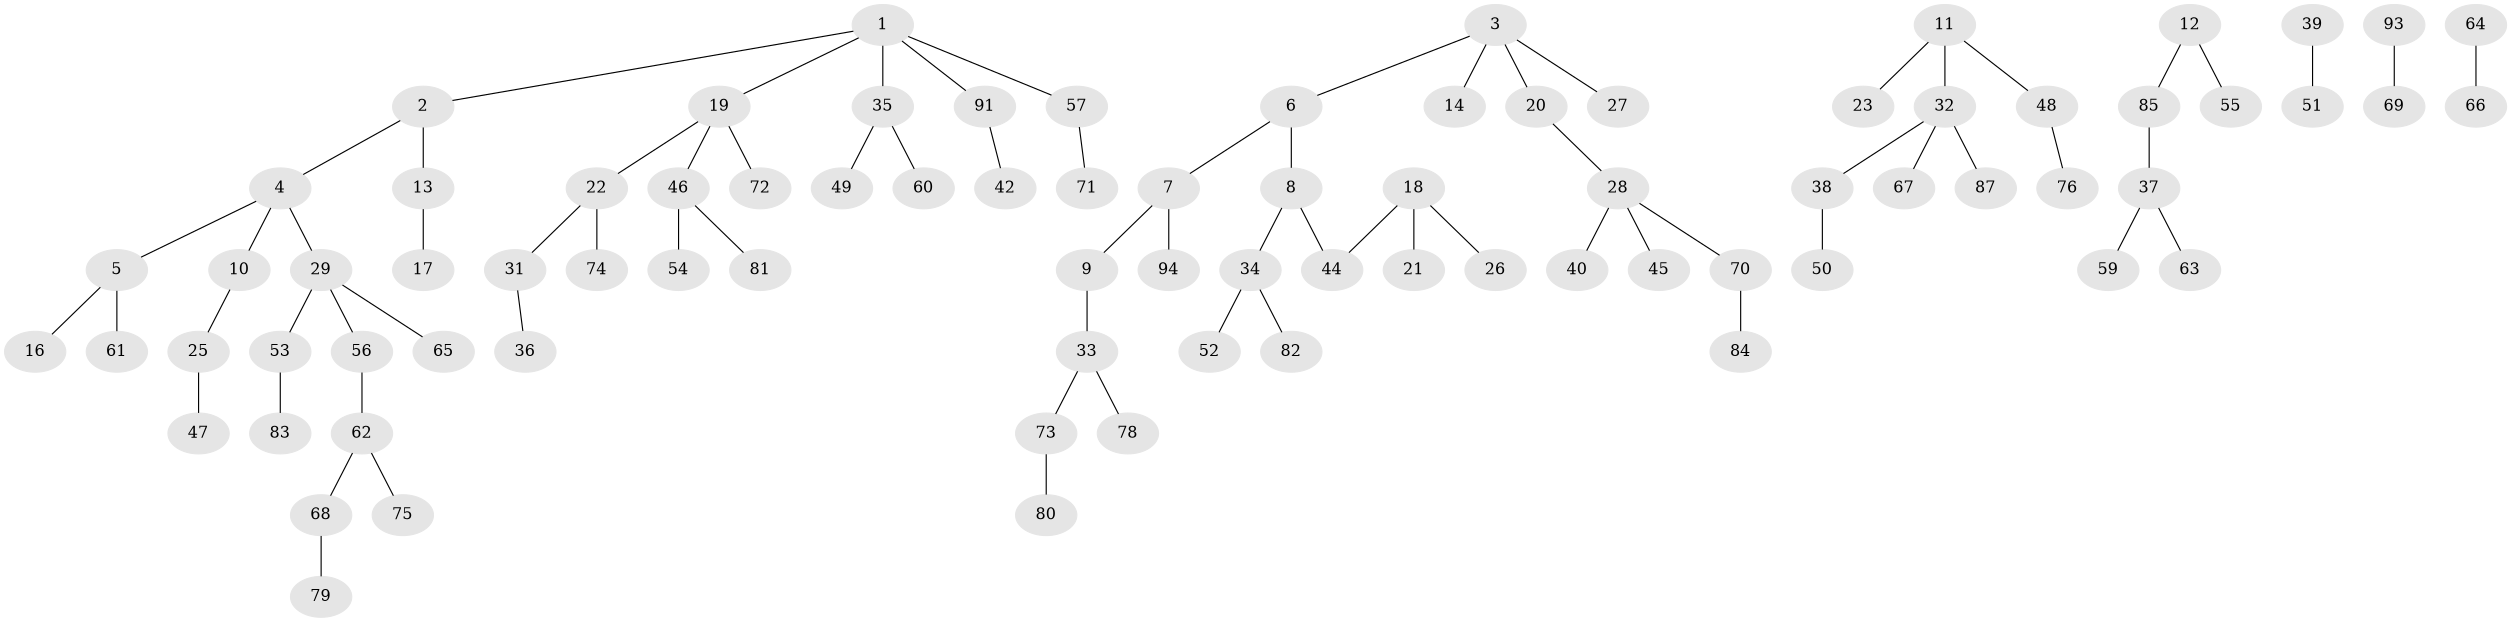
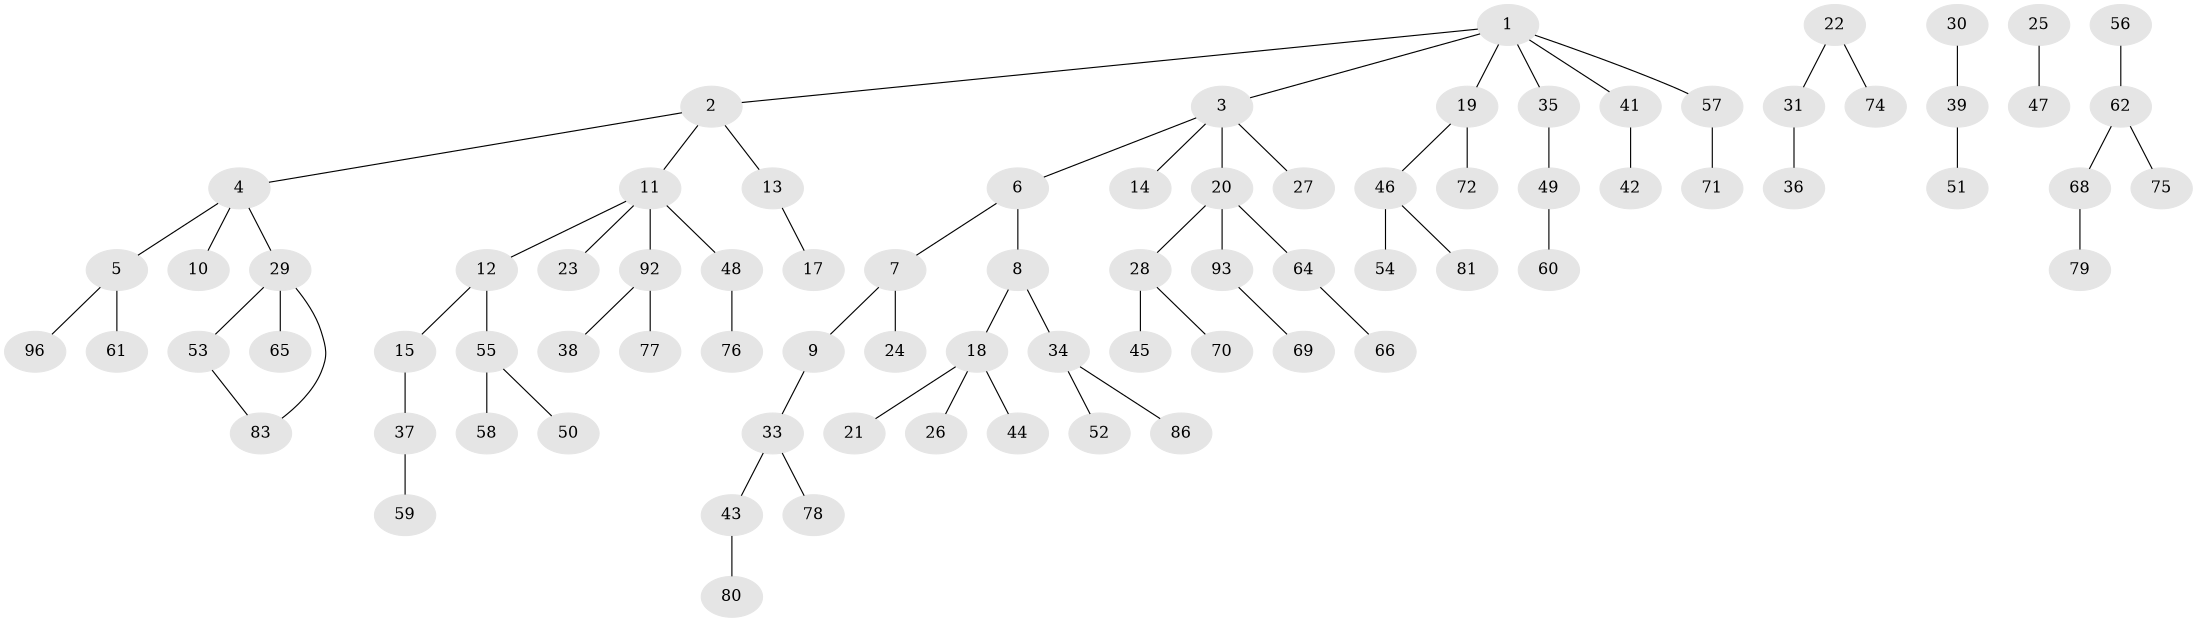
node "30": added
edge "1" -- "3": added
node "91": label "91" -> "41"
node "32": label "32" -> "92"
node "85": label "85" -> "15"
edge "19" -- "22": removed
edge "2" -- "11": added
edge "35" -- "60": now "49" -- "60"
node "67": removed
node "87": label "87" -> "77"
edge "11" -- "12": added
edge "20" -- "93": added
edge "20" -- "64": added
edge "8" -- "44": now "8" -- "18"
edge "38" -- "50": now "55" -- "50"
node "94": label "94" -> "24"
node "40": removed
node "63": removed
edge "10" -- "25": removed
edge "29" -- "56": now "29" -- "83"
node "16": label "16" -> "96"
node "82": label "82" -> "86"
node "84": removed
node "58": added
node "73": label "73" -> "43"
